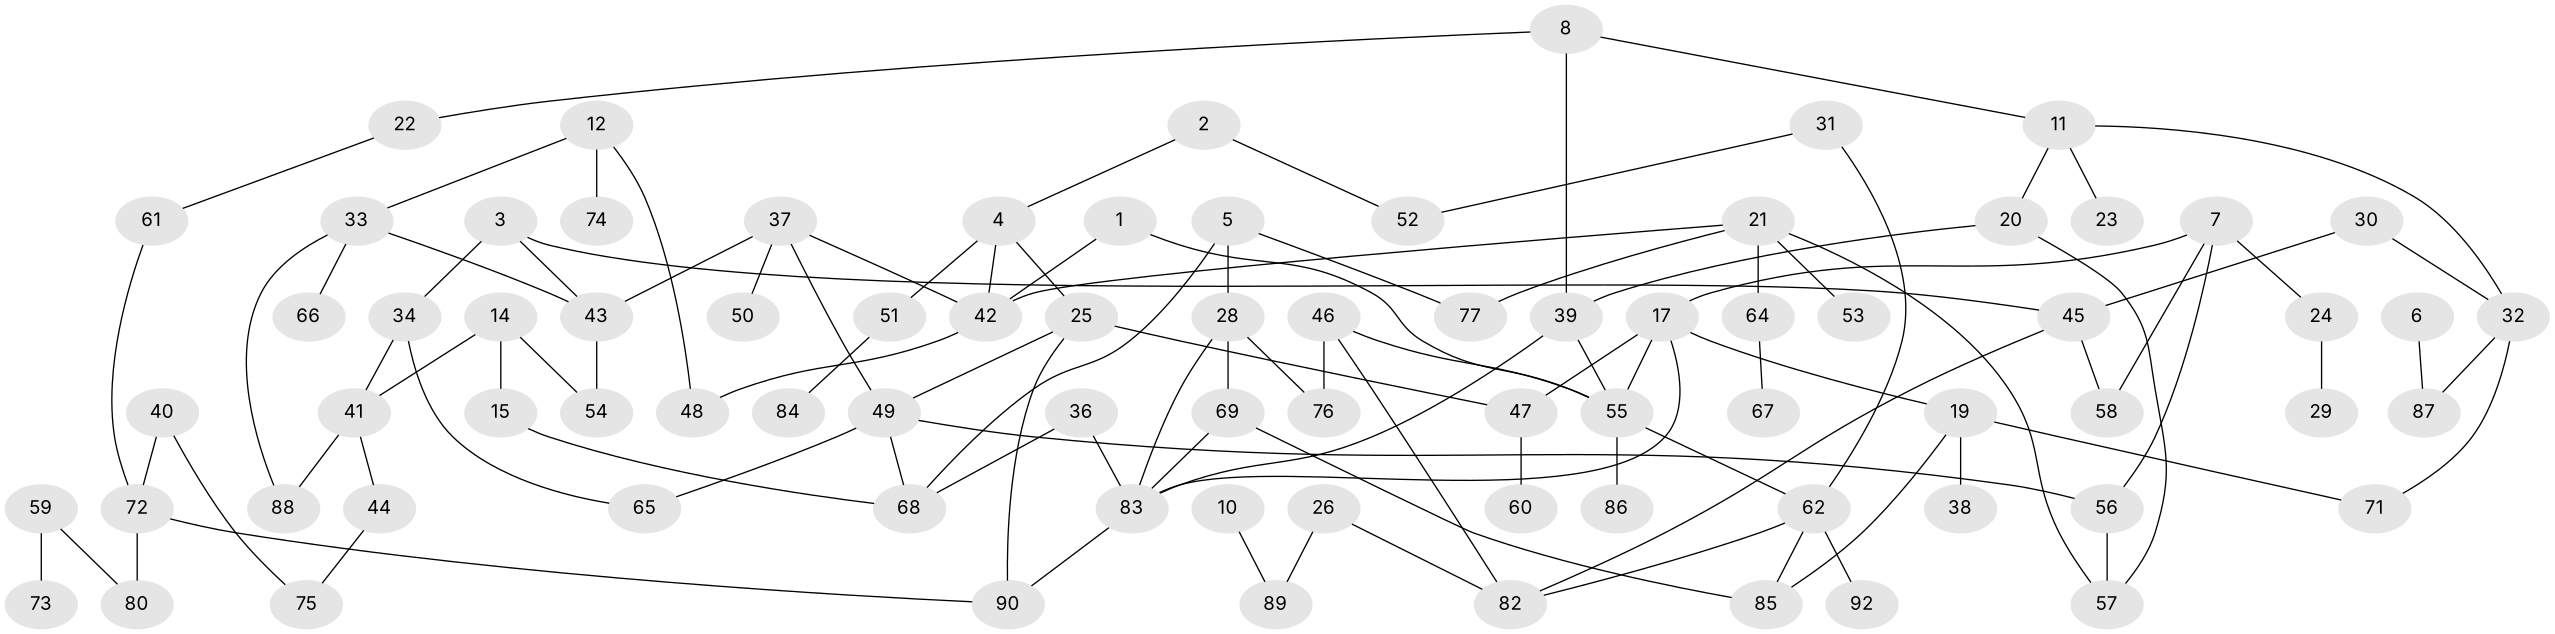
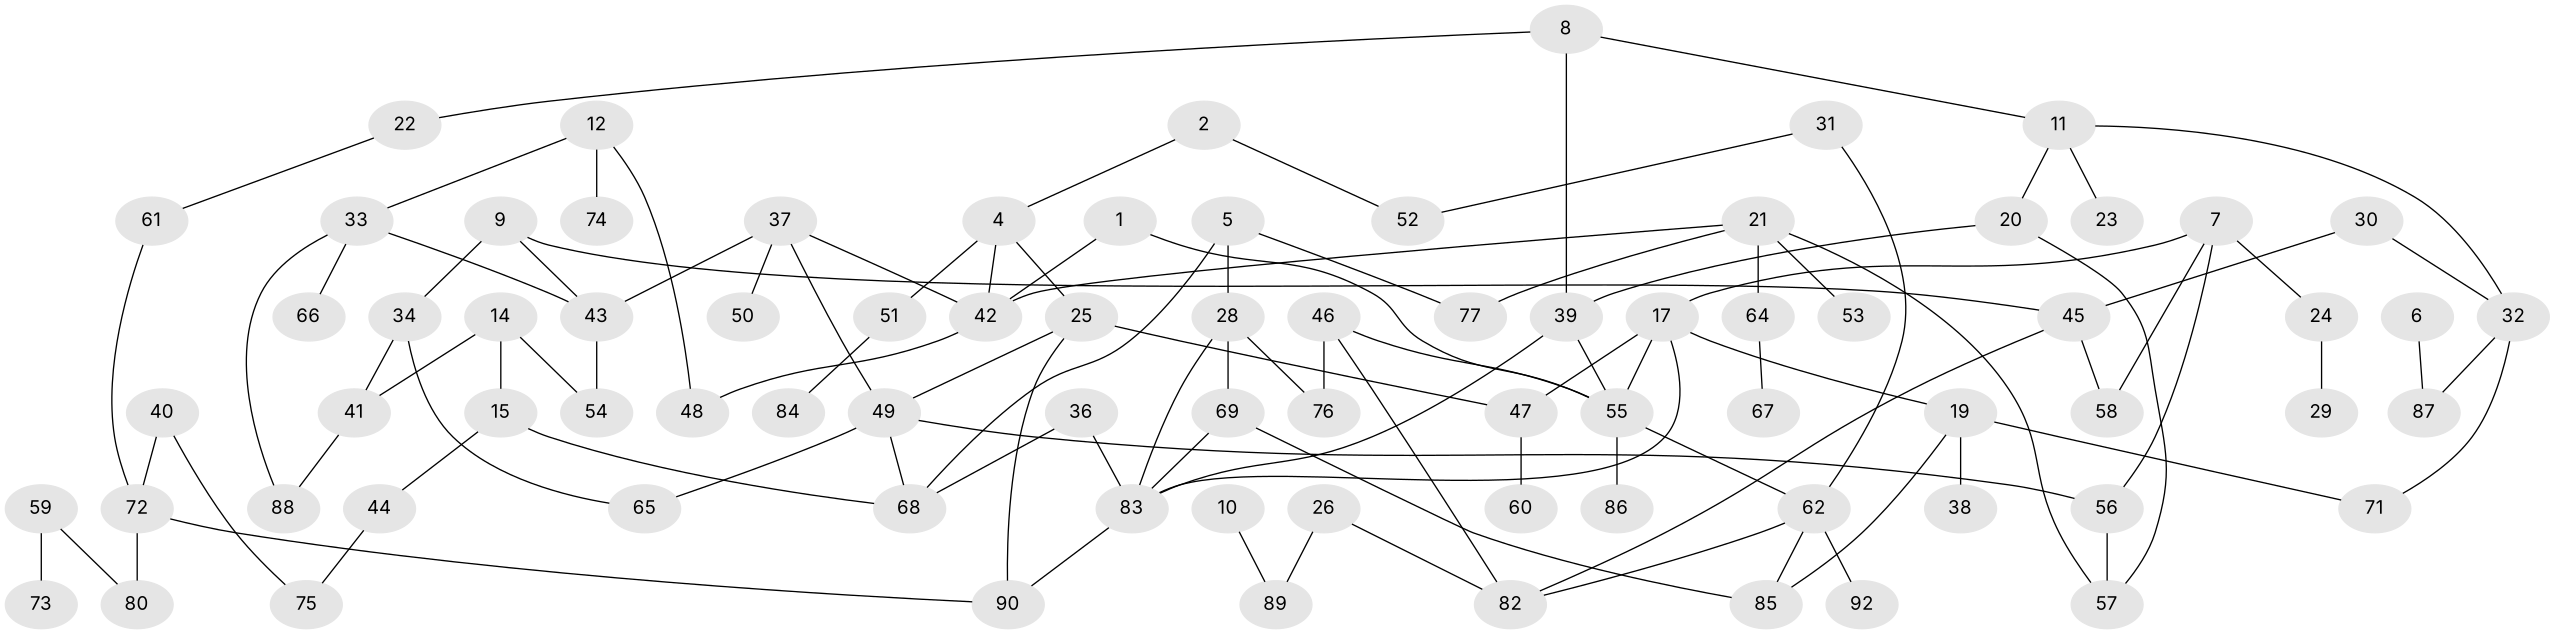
node "3": label "3" -> "9"
edge "41" -- "44": now "15" -- "44"
